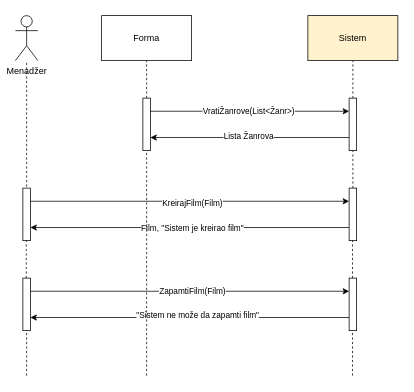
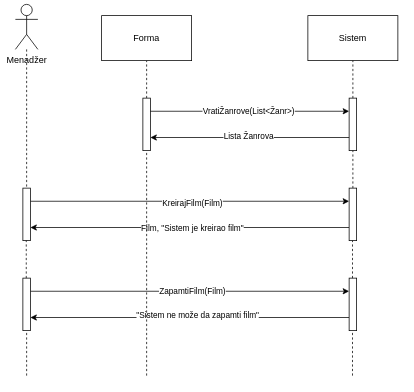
node "Menadžer": moved (27, 38) -> (27, 27)
node "Sistem": fillcolor #fff2cc -> #ffffff
